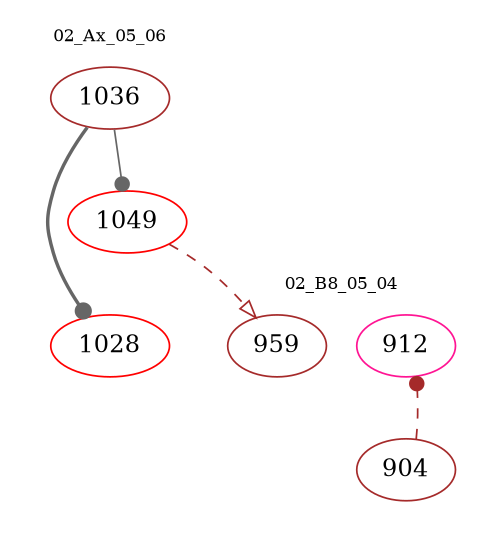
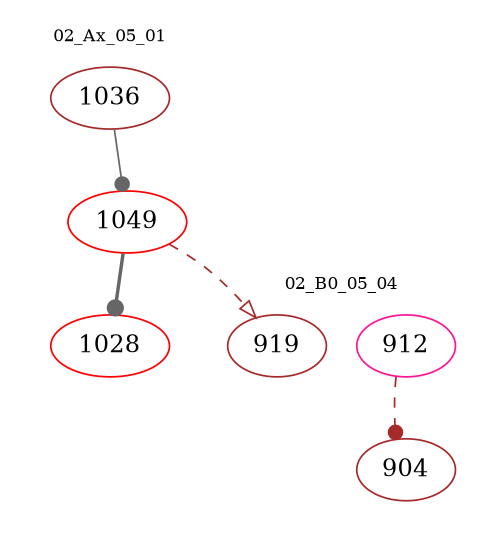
cluster "02_Ax_05_06": label "02_Ax_05_06" -> "02_Ax_05_01"
edge "1036" -> "1028": now "1049" -> "1028"
cluster "02_B8_05_04": label "02_B8_05_04" -> "02_B0_05_04"
node "959": label "959" -> "919"
edge "904" -> "912": reversed
